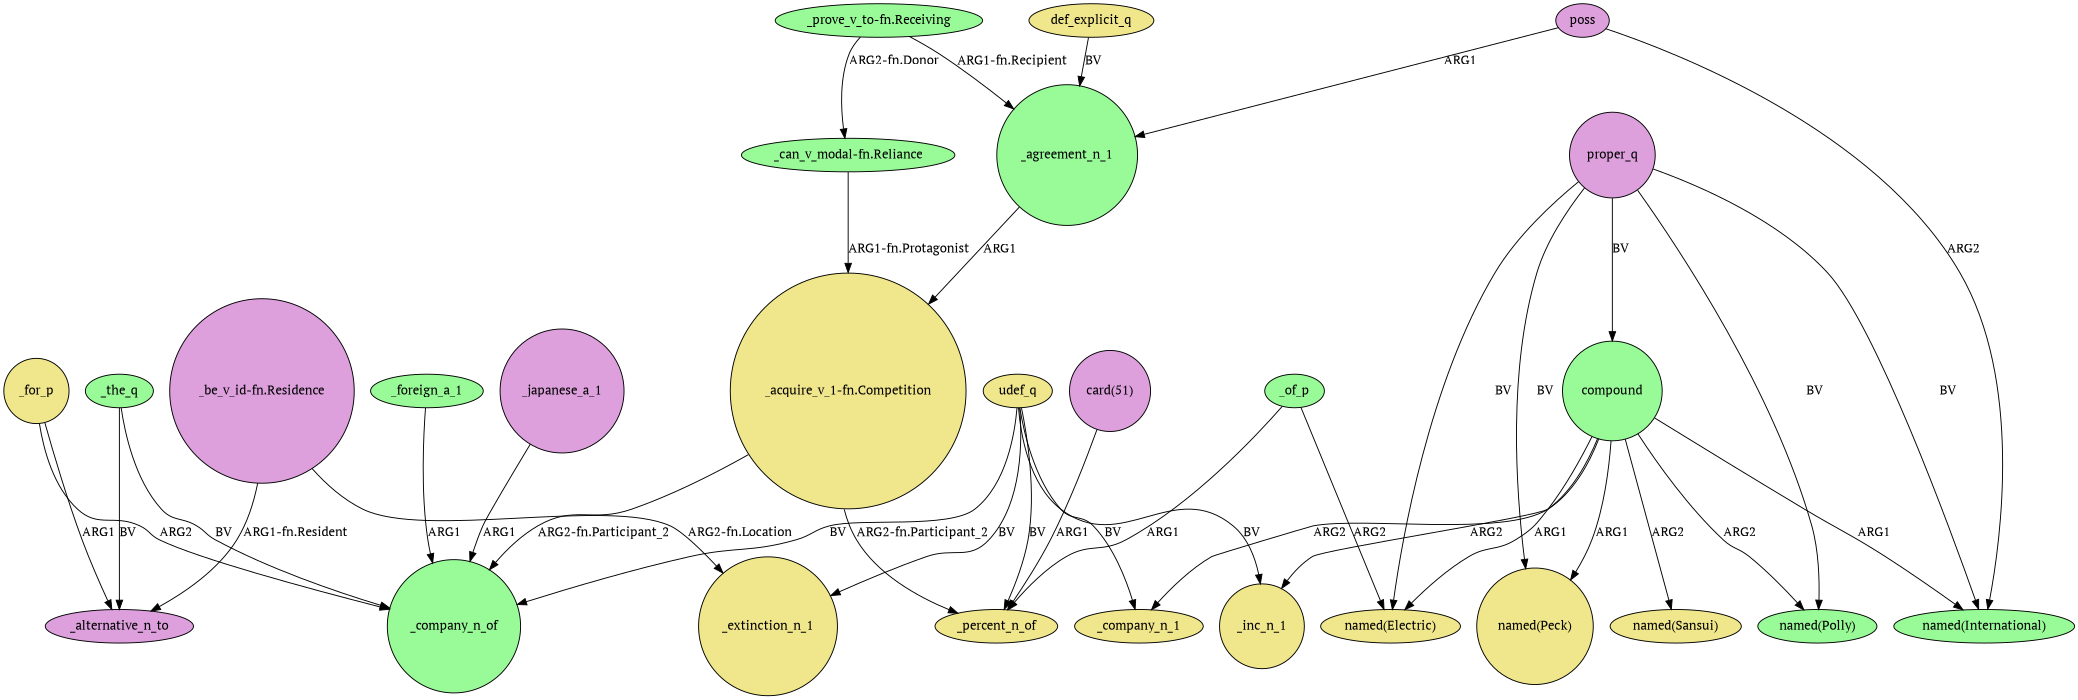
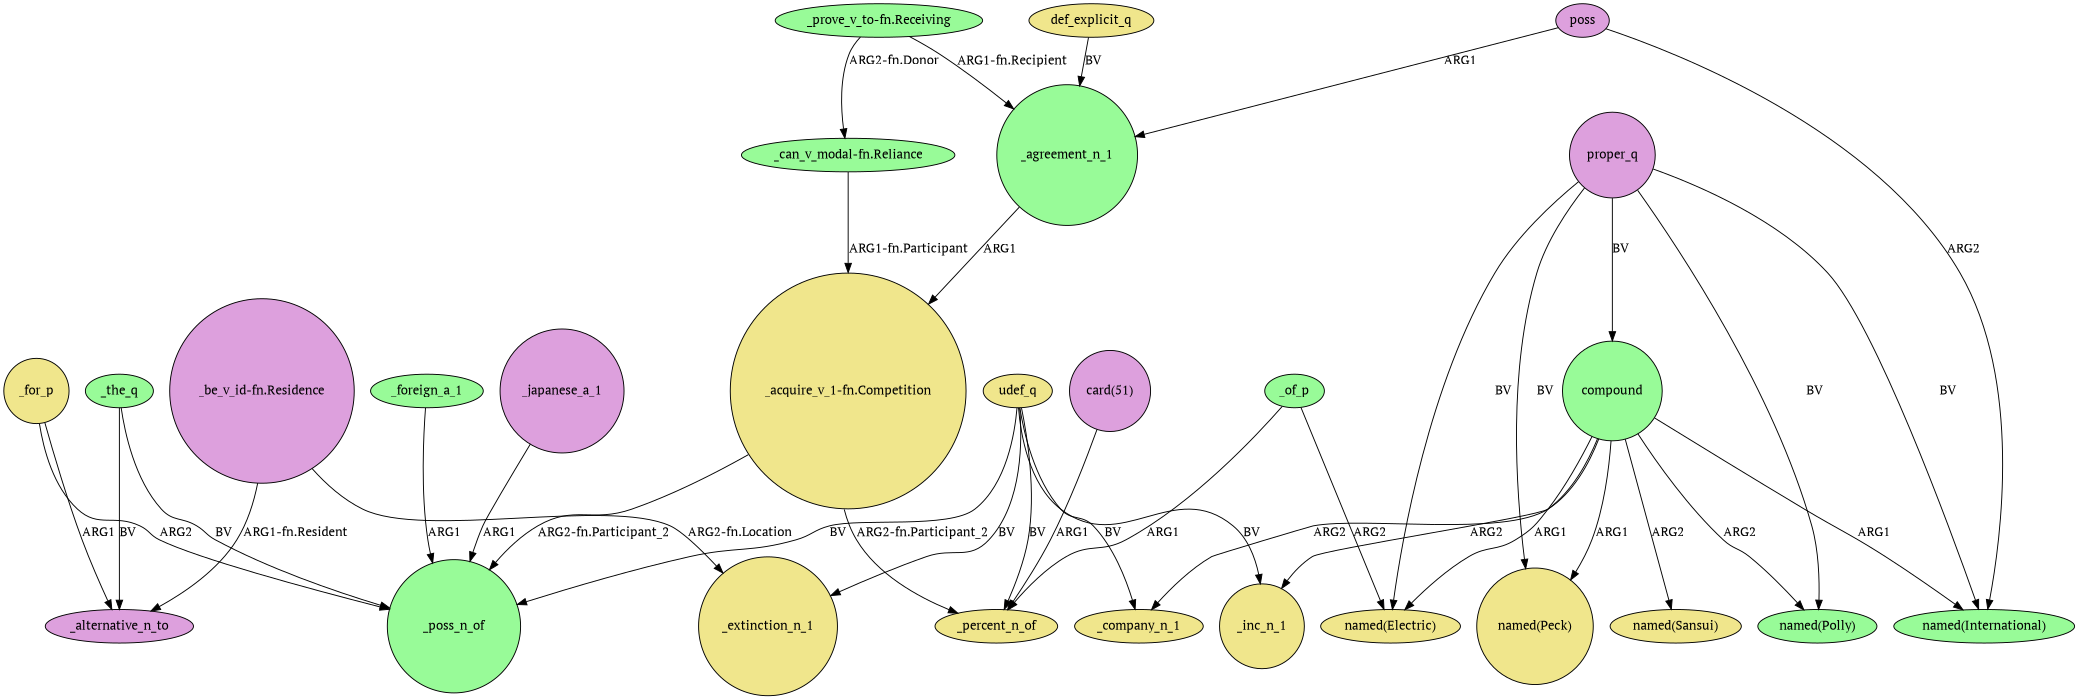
edge "_can_v_modal-fn.Reliance" -> "_acquire_v_1-fn.Competition": label "ARG1-fn.Protagonist" -> "ARG1-fn.Participant"
node "_company_n_of": label "_company_n_of" -> "_poss_n_of"
